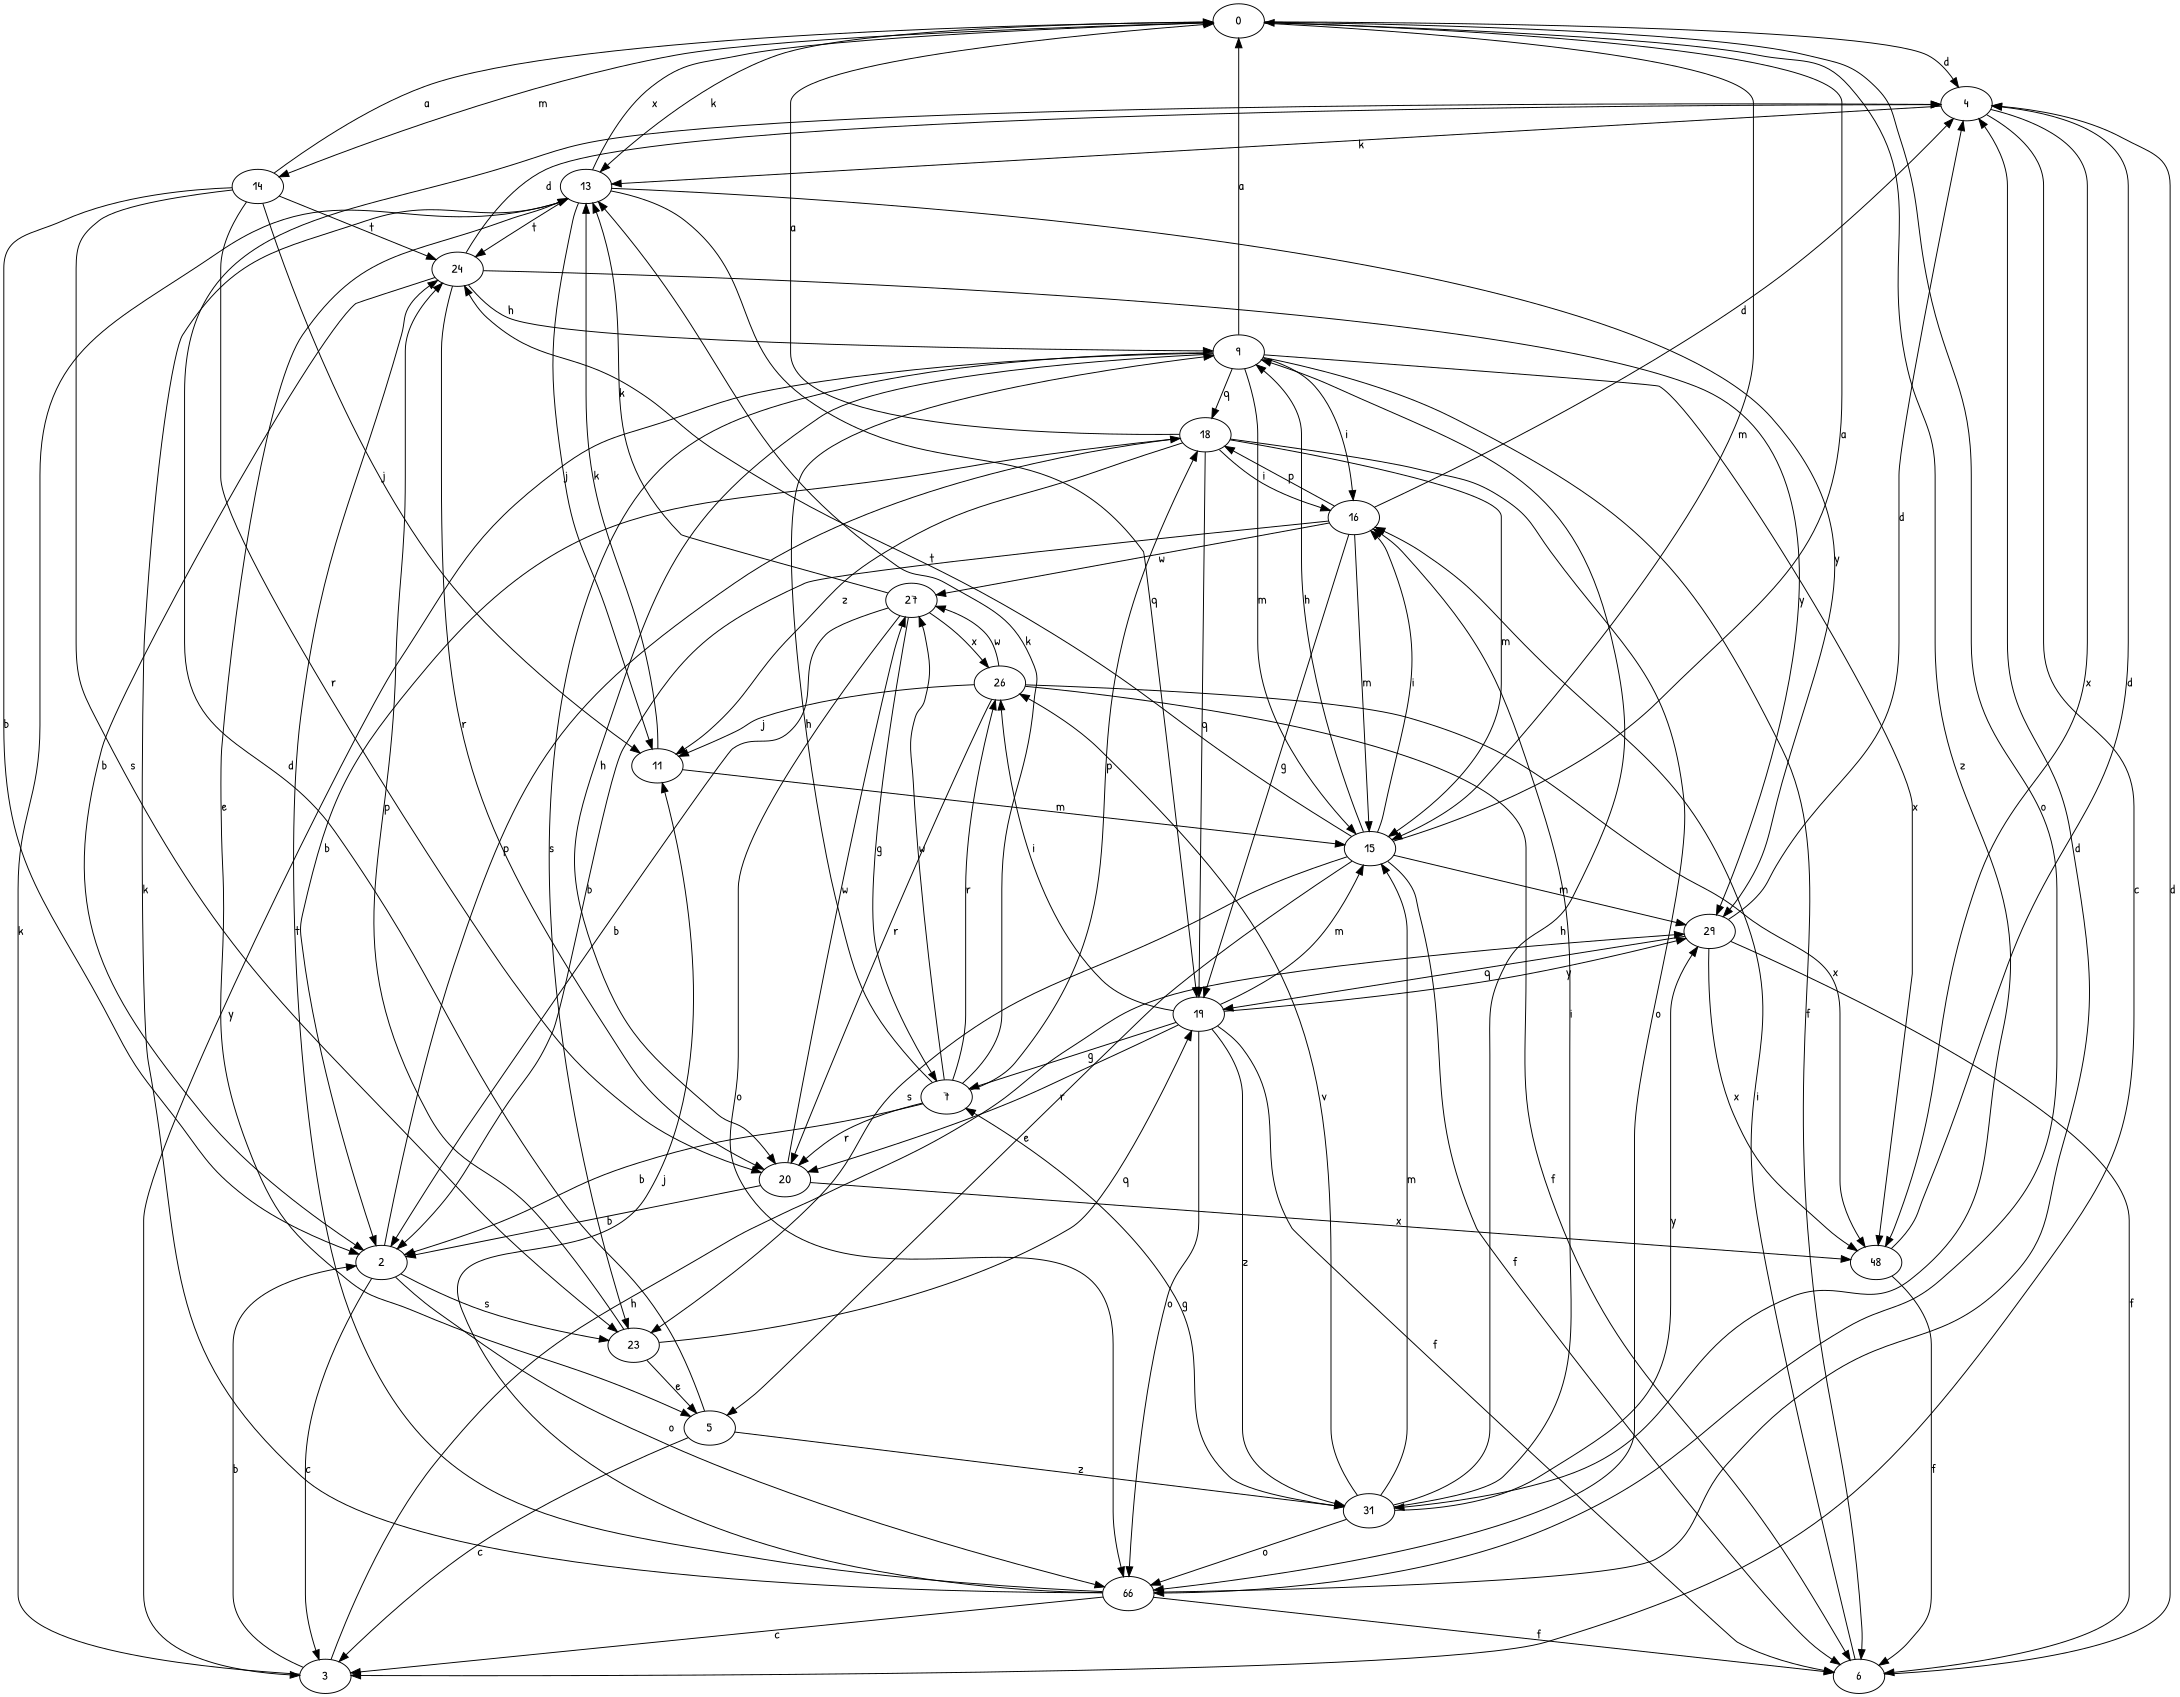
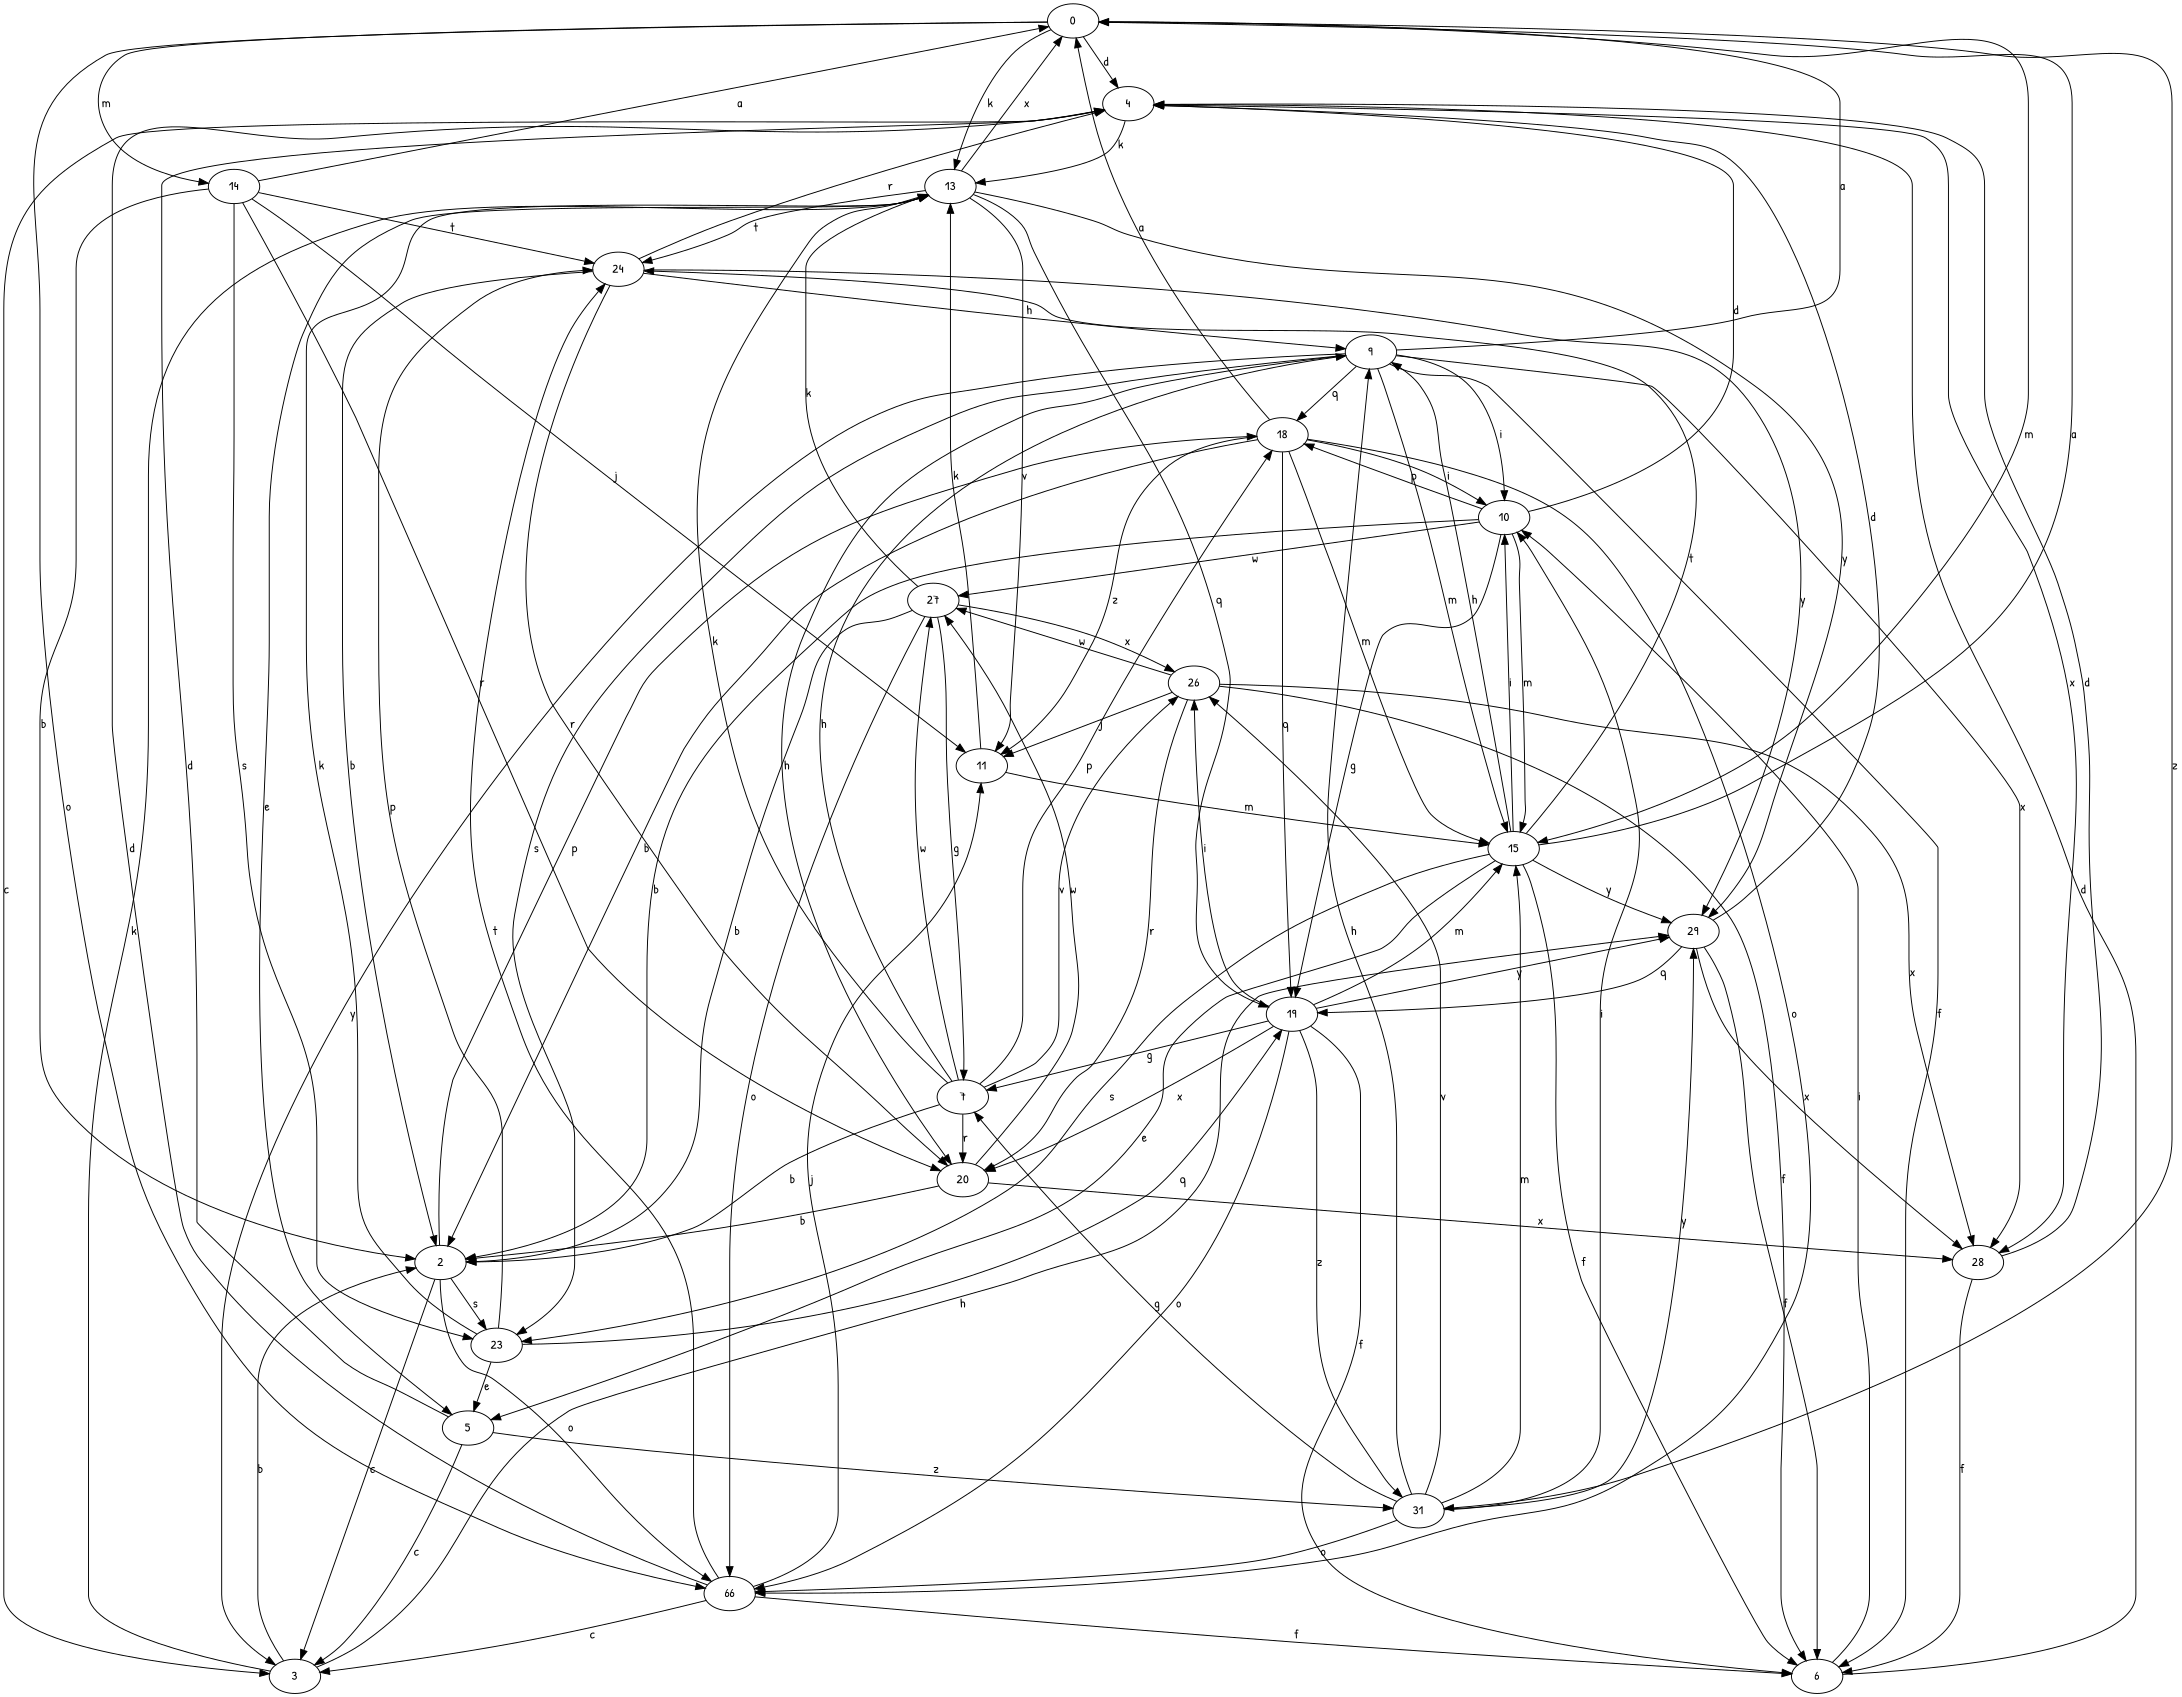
edge "24" -> "4": label "d" -> "r"
edge "13" -> "11": label "j" -> "v"
node "16": label "16" -> "10"
edge "7" -> "26": label "r" -> "v"
edge "15" -> "29": label "m" -> "y"
edge "19" -> "20": label "r" -> "x"
edge "66" -> "13": now "23" -> "13"
node "48": label "48" -> "28"
